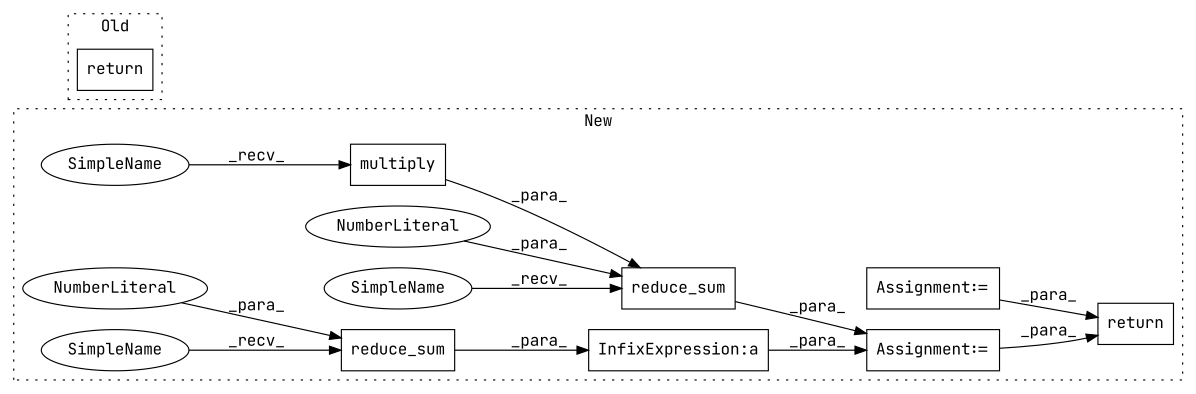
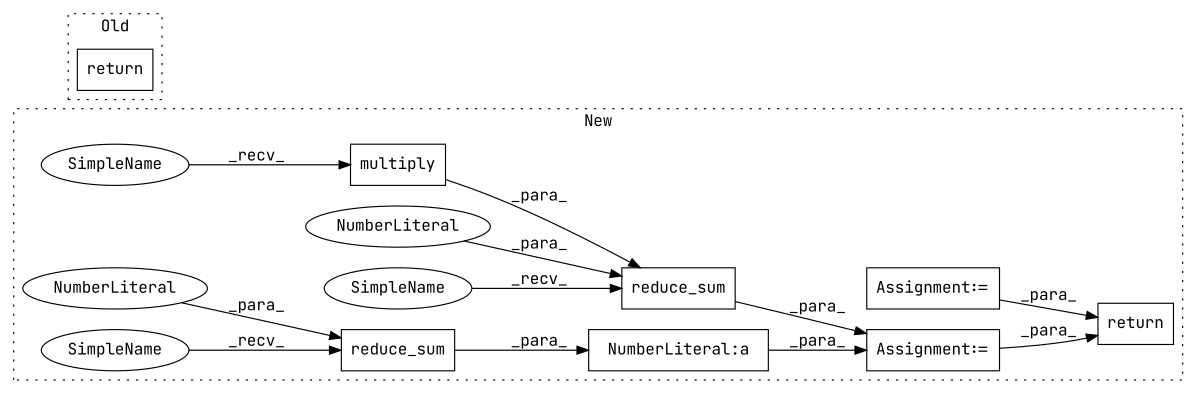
node "InfixExpression:a": label "InfixExpression:a" -> "NumberLiteral:a"
